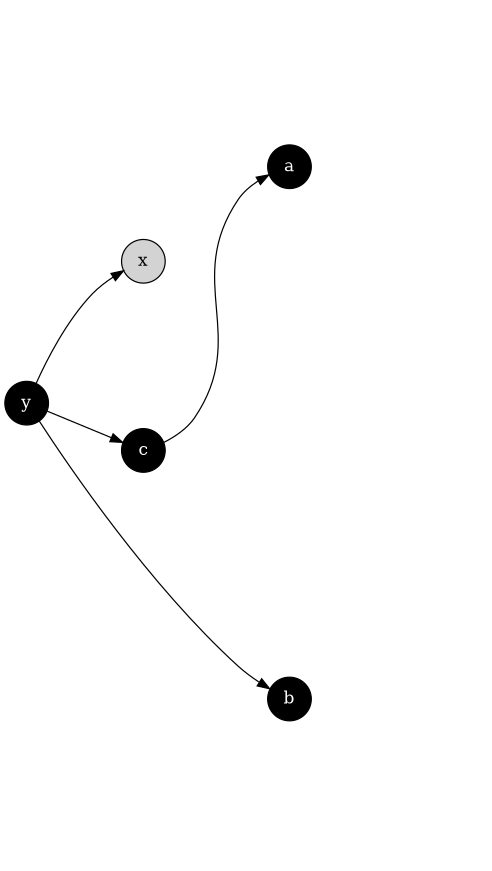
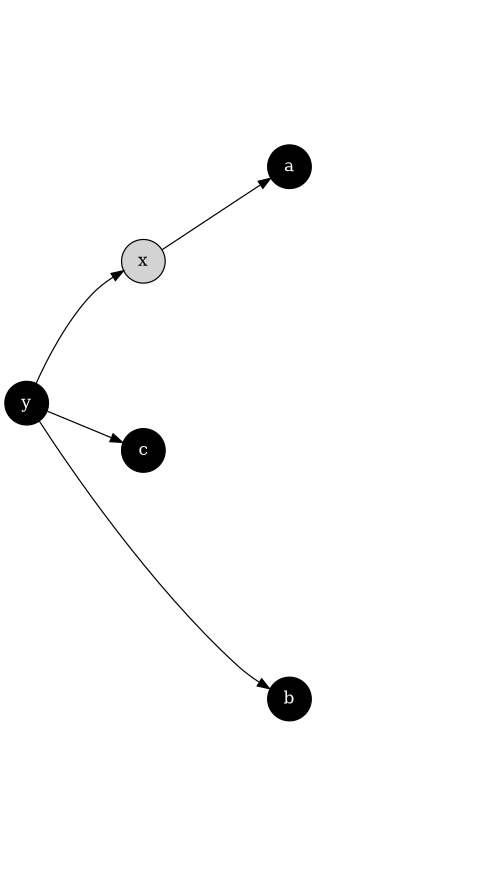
edge "c" -> "a": now "x" -> "a"
